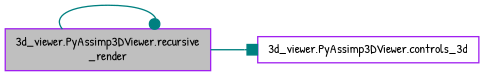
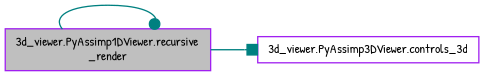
node "3d_viewer.PyAssimp3DViewer.recursive _render": label "3d_viewer.PyAssimp3DViewer.recursive _render" -> "3d_viewer.PyAssimp1DViewer.recursive _render"
